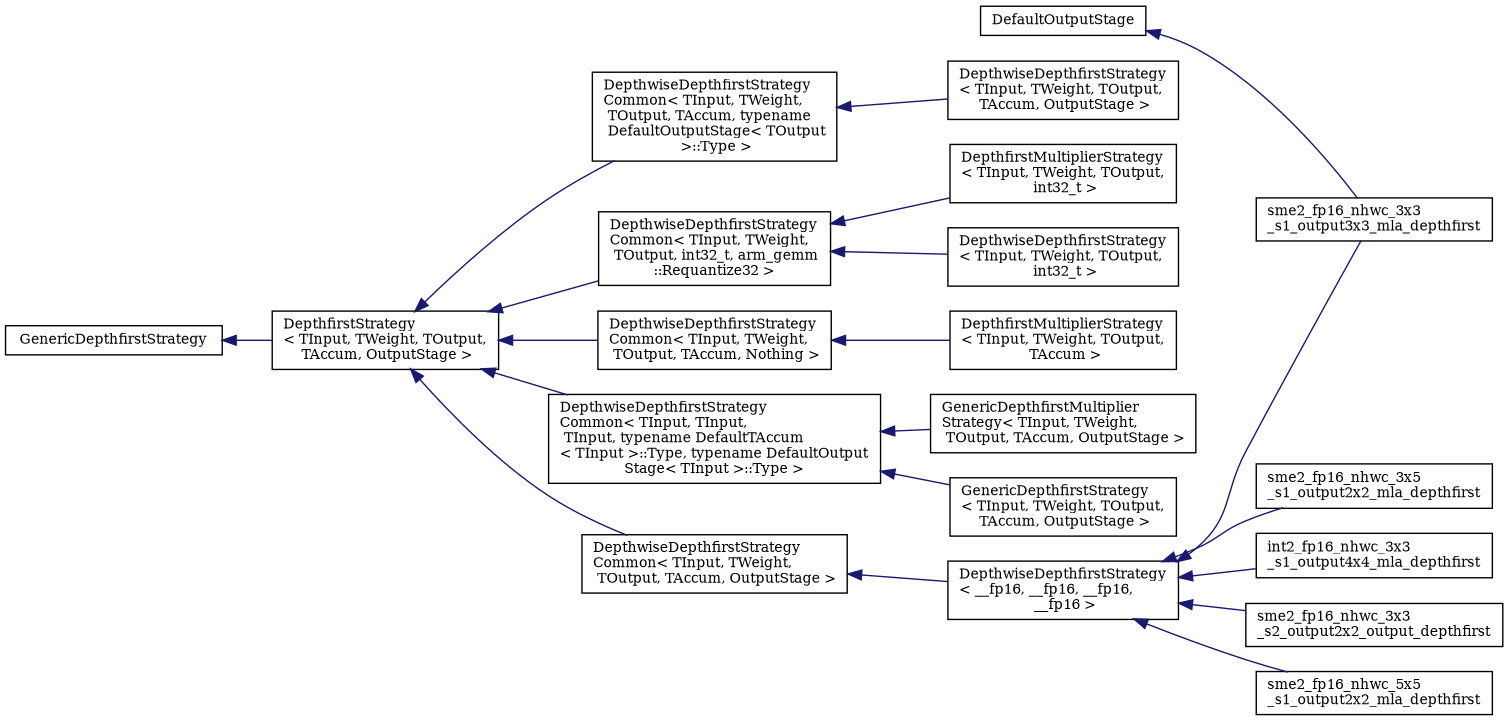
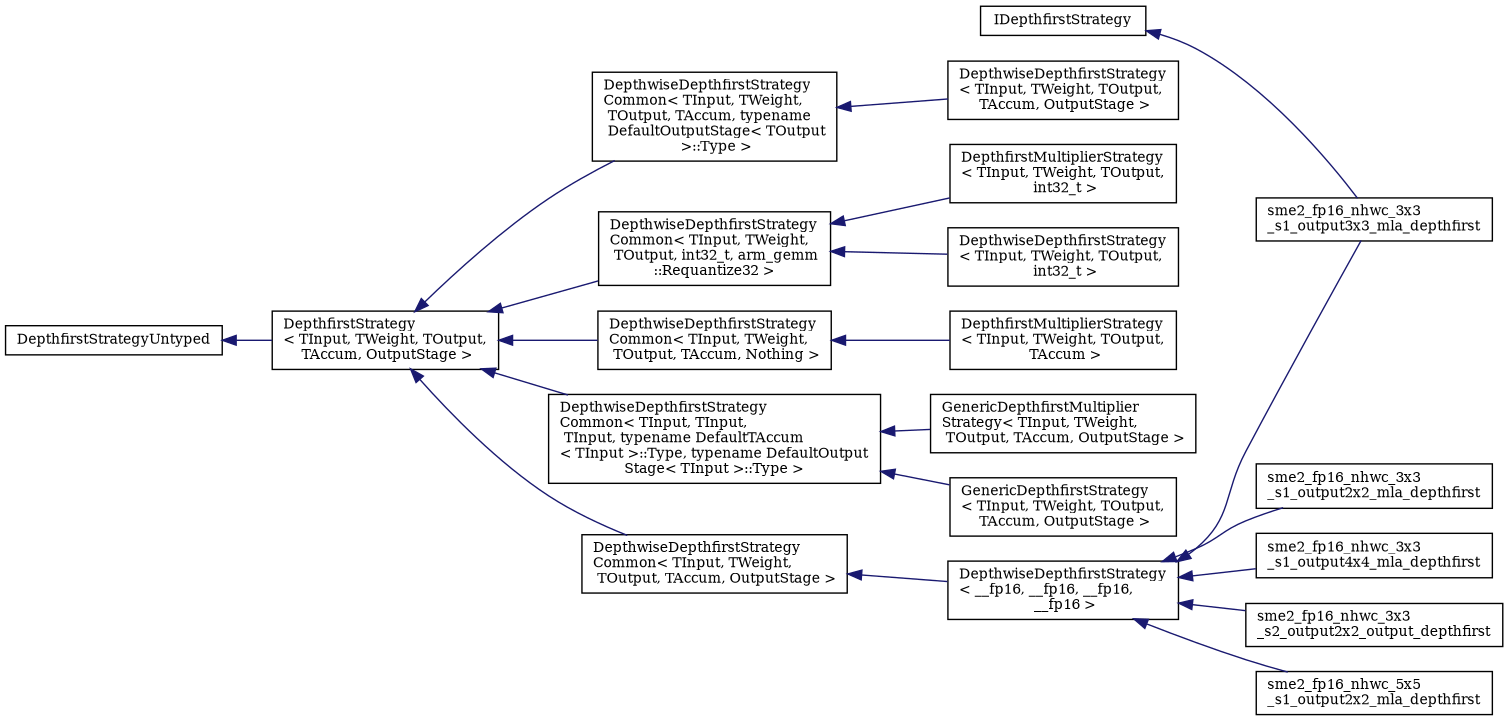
node "DefaultOutputStage": label "DefaultOutputStage" -> "IDepthfirstStrategy"
node "GenericDepthfirstStrategy": label "GenericDepthfirstStrategy" -> "DepthfirstStrategyUntyped"
node "sme2_fp16_nhwc_3x5 _s1_output2x2_mla_depthfirst": label "sme2_fp16_nhwc_3x5 _s1_output2x2_mla_depthfirst" -> "sme2_fp16_nhwc_3x3 _s1_output2x2_mla_depthfirst"
node "int2_fp16_nhwc_3x3 _s1_output4x4_mla_depthfirst": label "int2_fp16_nhwc_3x3 _s1_output4x4_mla_depthfirst" -> "sme2_fp16_nhwc_3x3 _s1_output4x4_mla_depthfirst"
